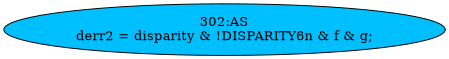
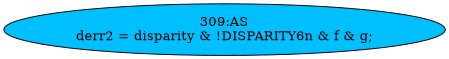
node "302:AS derr2 = disparity & !DISPARITY6n & f & g;": label "302:AS derr2 = disparity & !DISPARITY6n & f & g;" -> "309:AS derr2 = disparity & !DISPARITY6n & f & g;"
